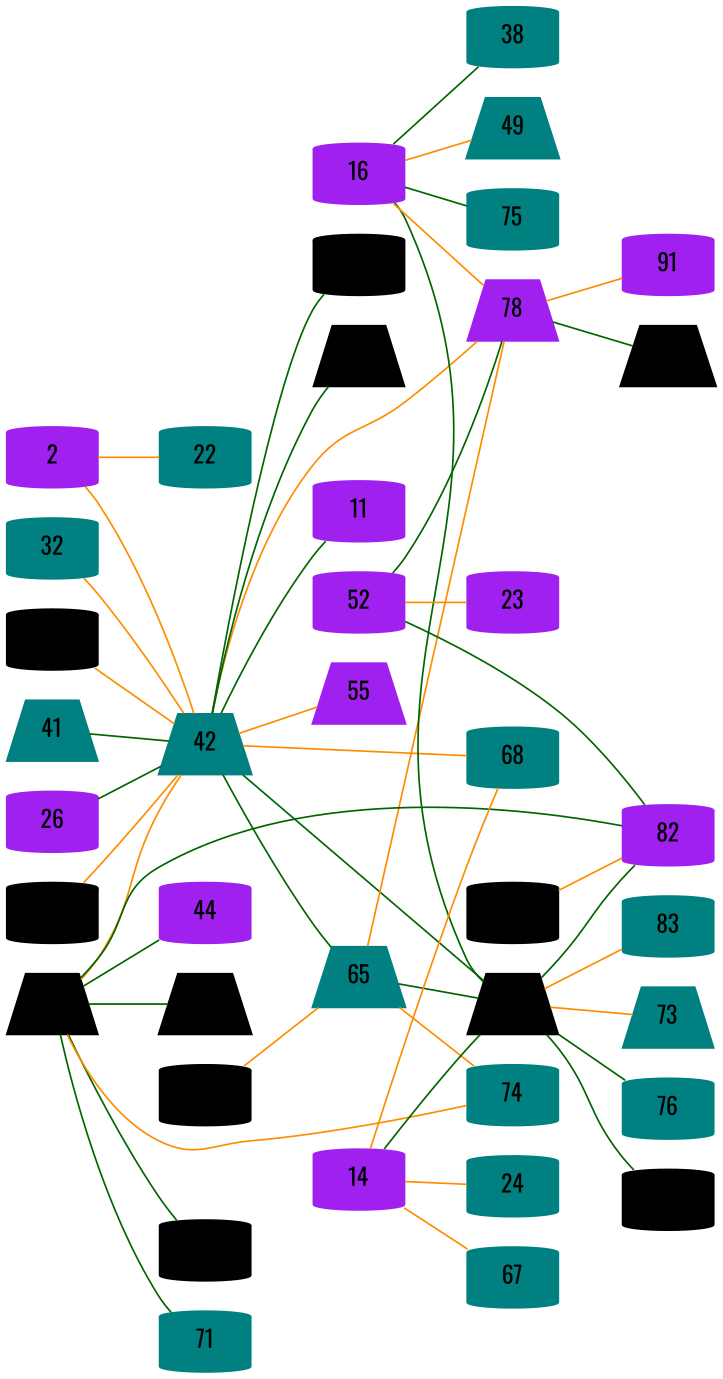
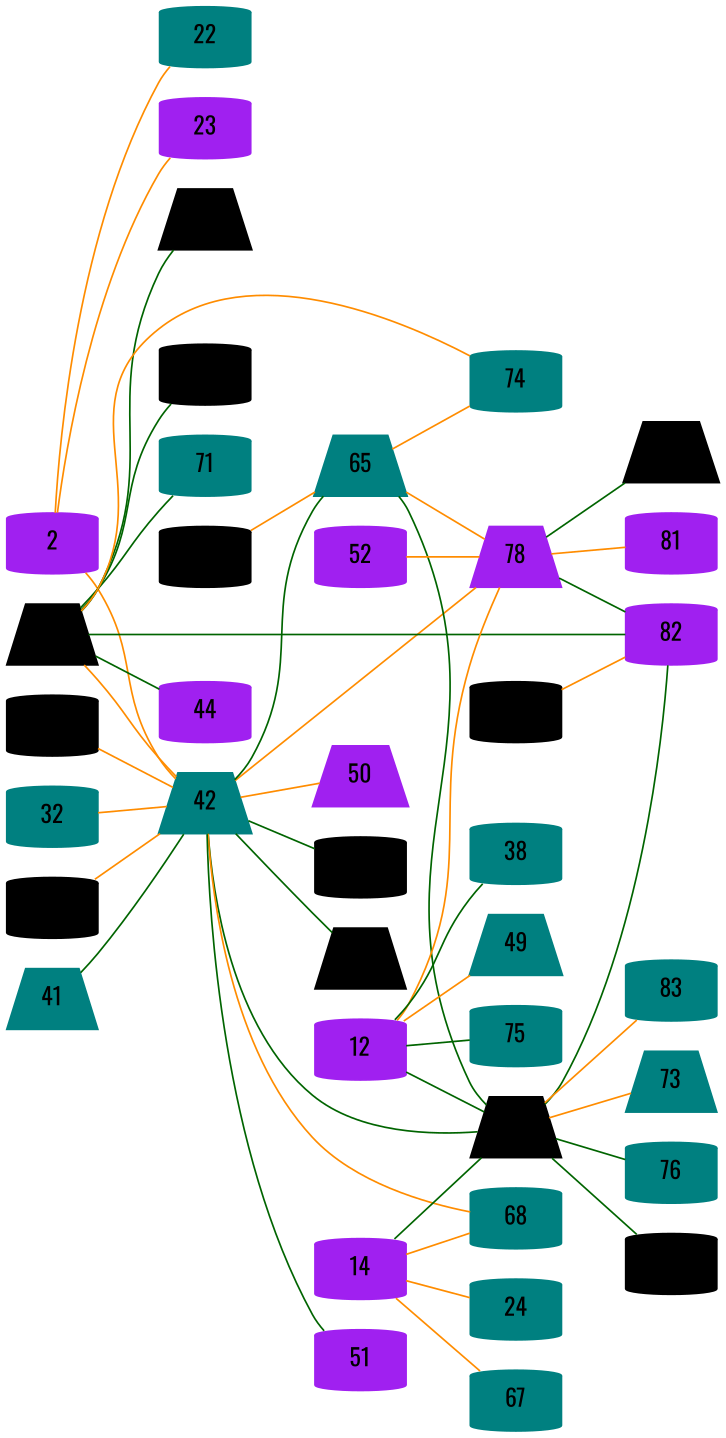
node "16": label "16" -> "12"
node "91": label "91" -> "81"
edge "78" -- "52": color darkgreen -> darkorange
node "11": label "11" -> "51"
edge "52" -- "23": now "2" -- "23"
node "55": label "55" -> "50"
edge "52" -- "82": now "78" -- "82"
node "26": removed
